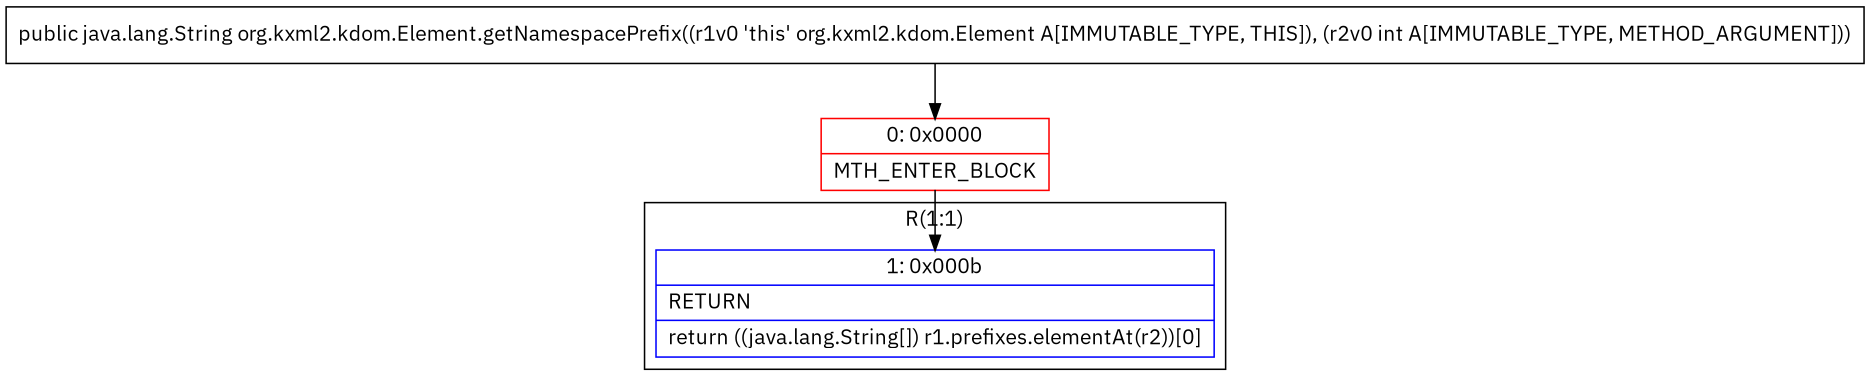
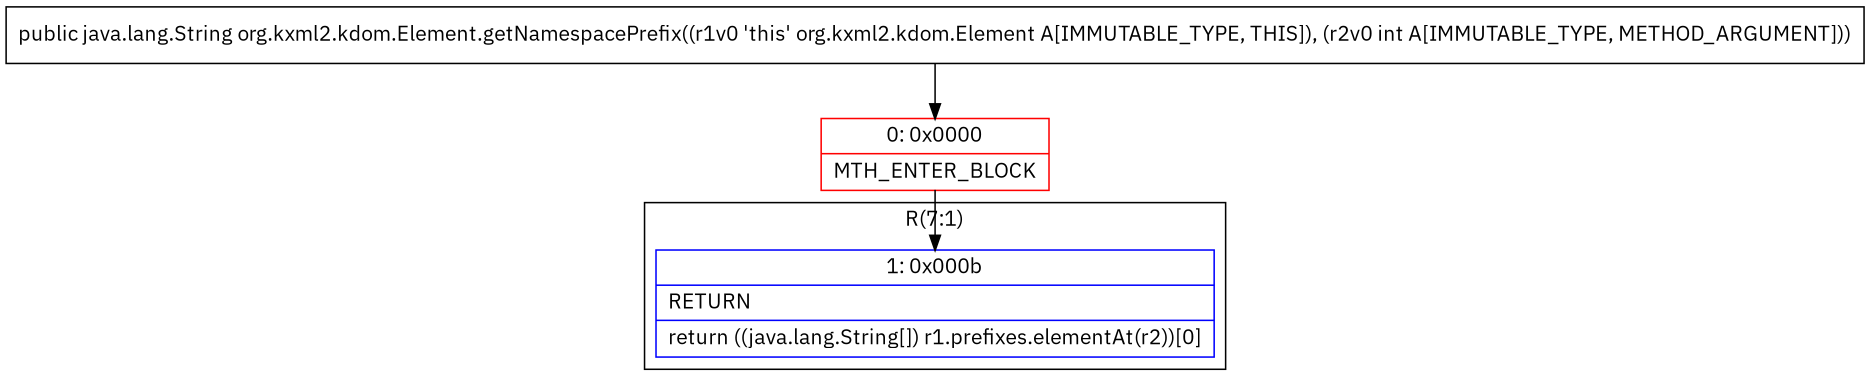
cluster "R(1:1)": label "R(1:1)" -> "R(7:1)"
